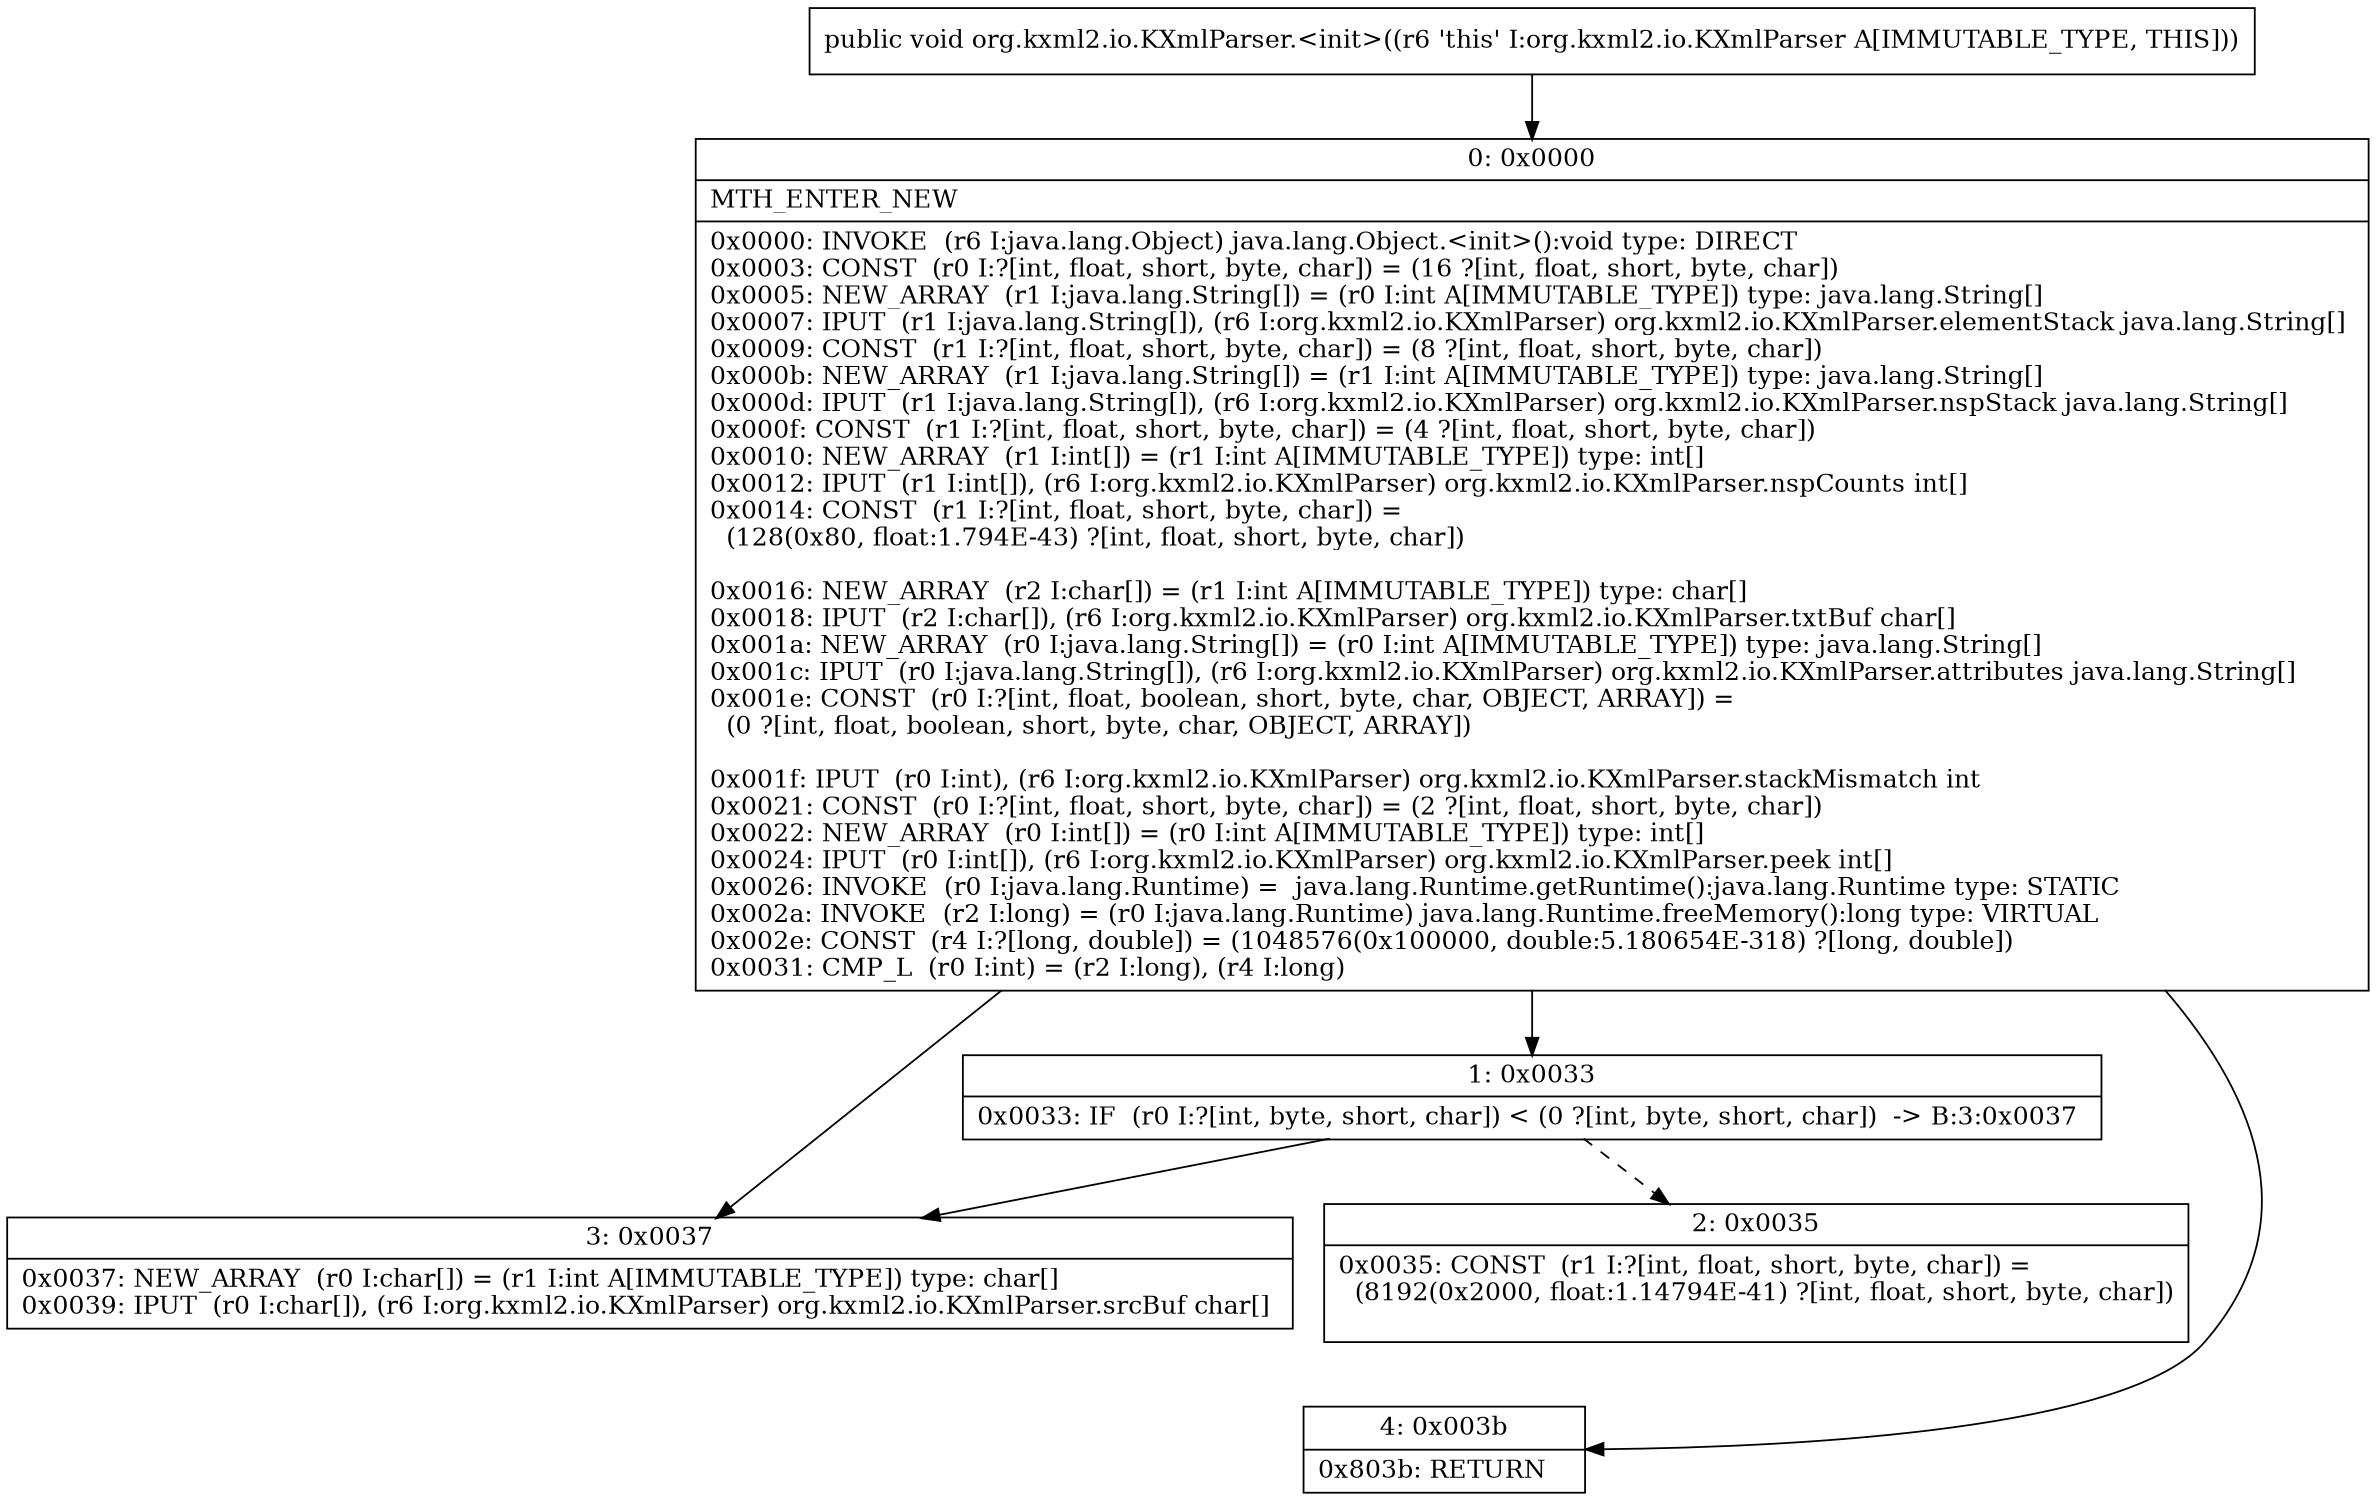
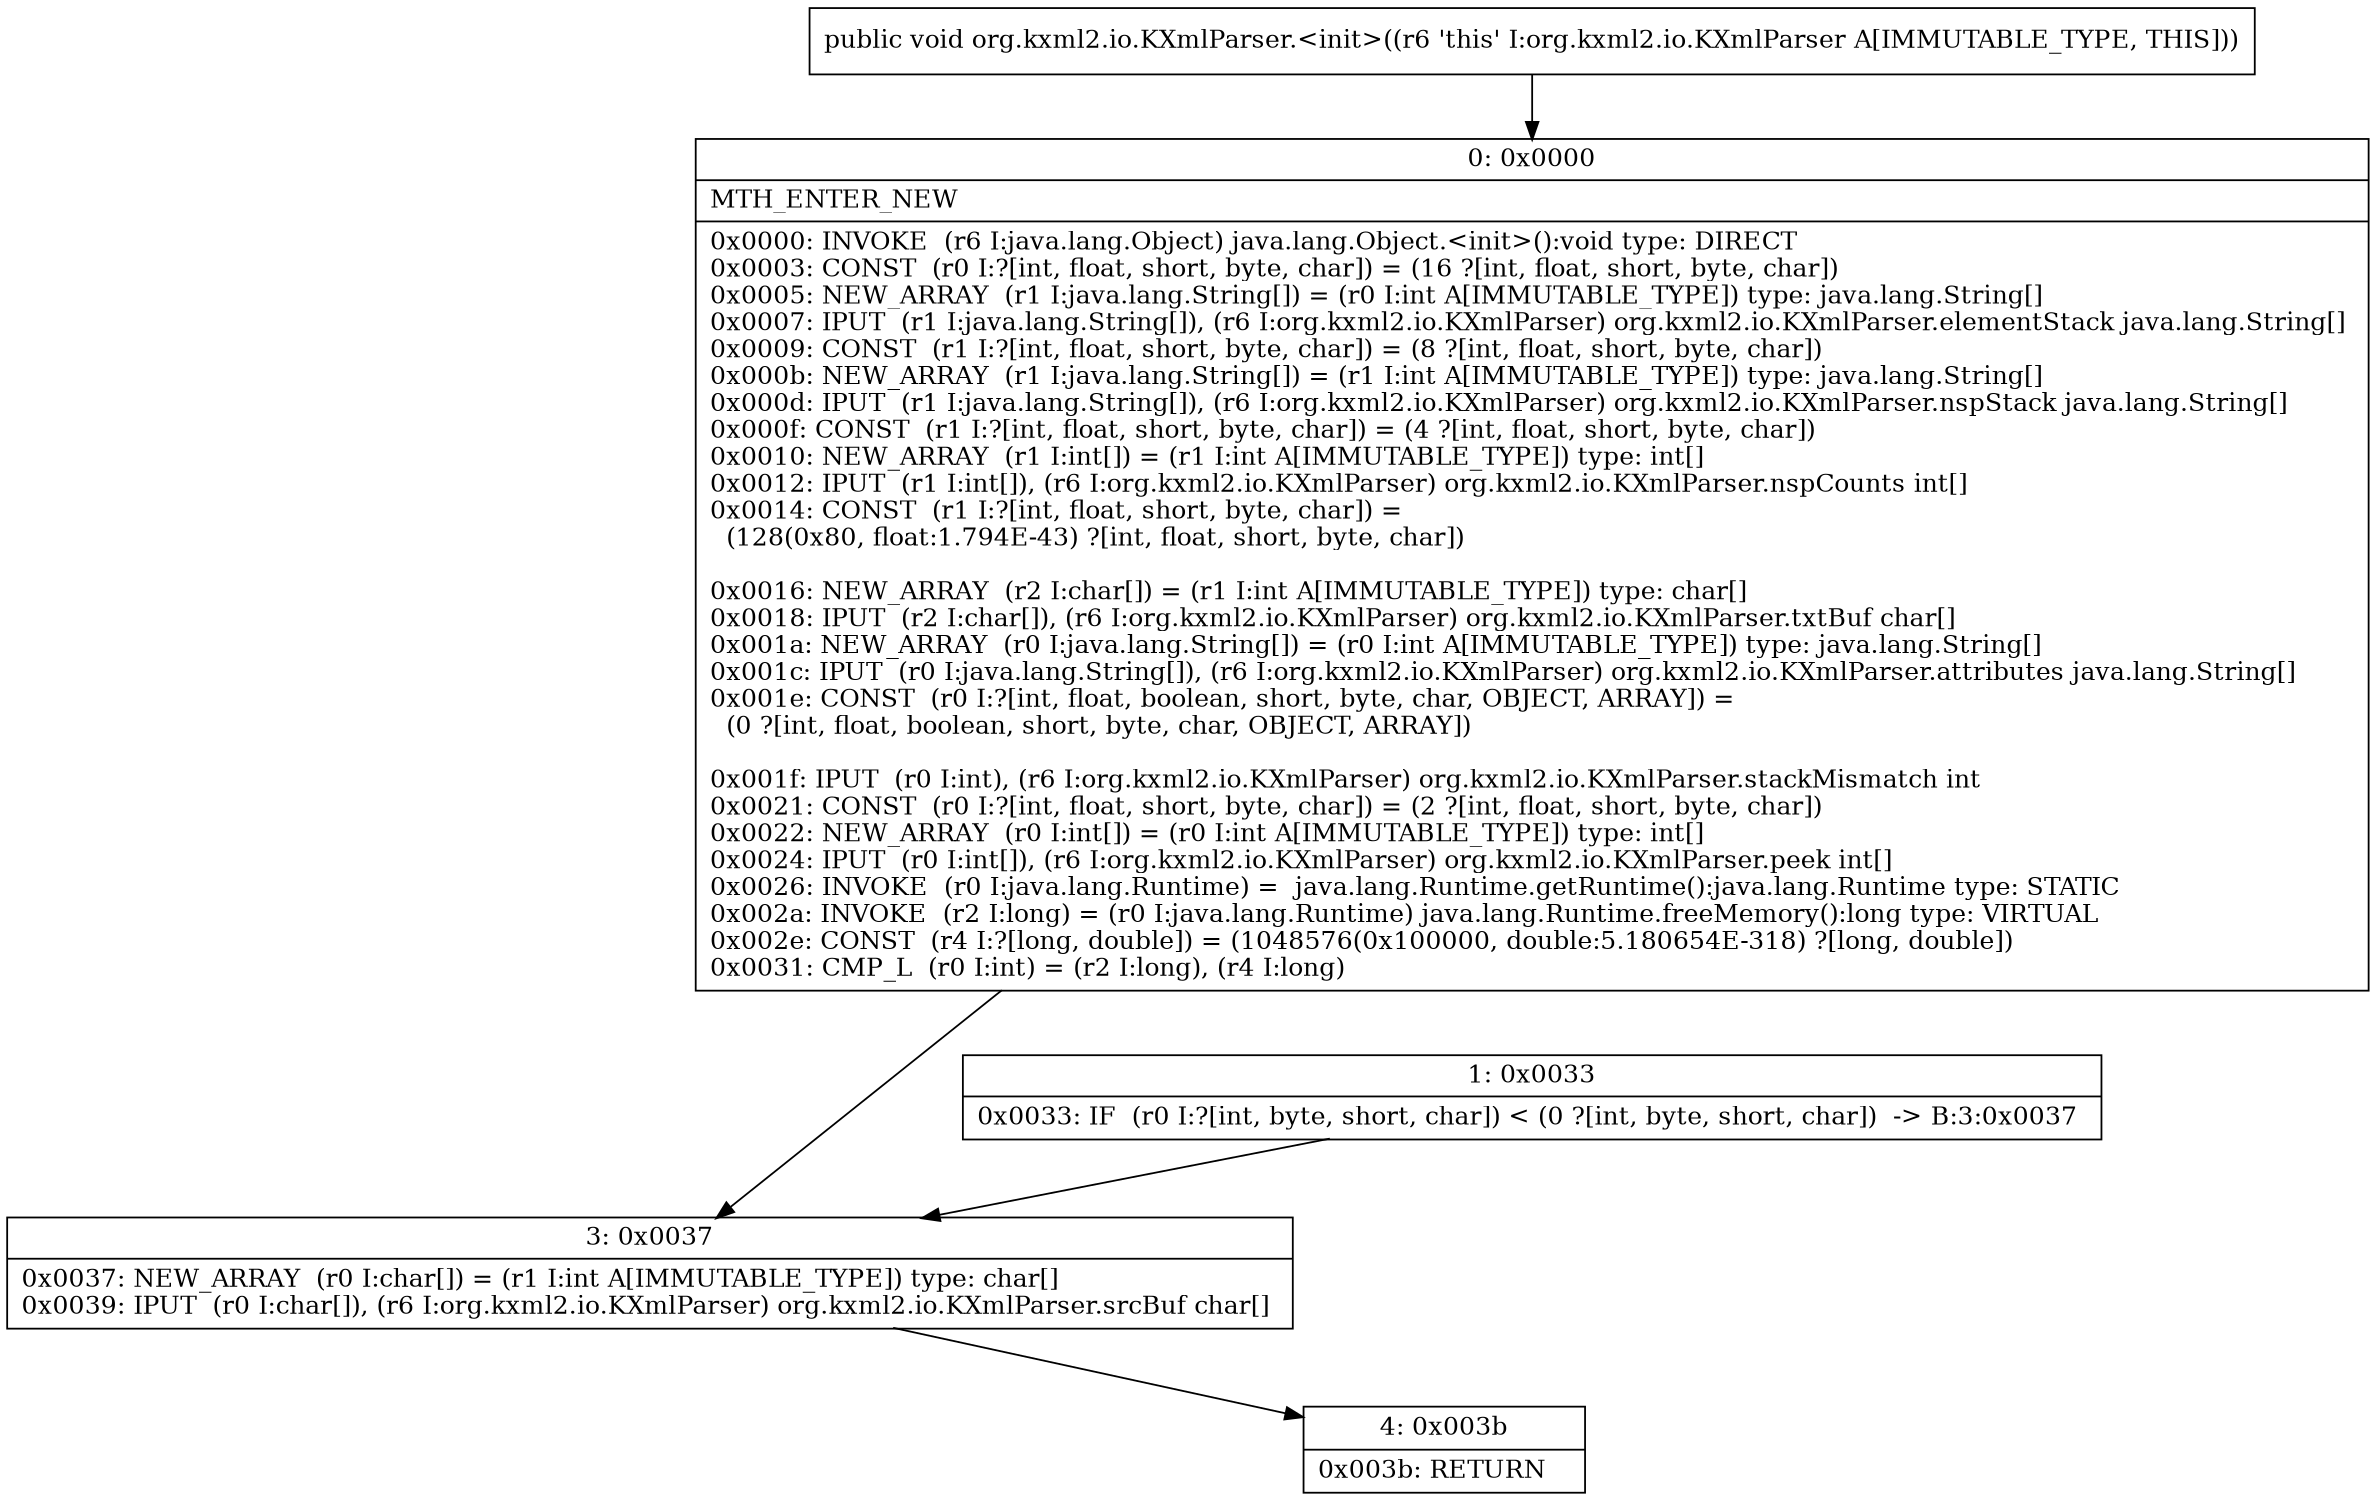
edge "0: 0x0000" -> "1: 0x0033": removed
node "2: 0x0035": removed
edge "0: 0x0000" -> "4: 0x003b": now "3: 0x0037" -> "4: 0x003b"
node "4: 0x003b": text "0x803b: RETURN" -> "0x003b: RETURN"
